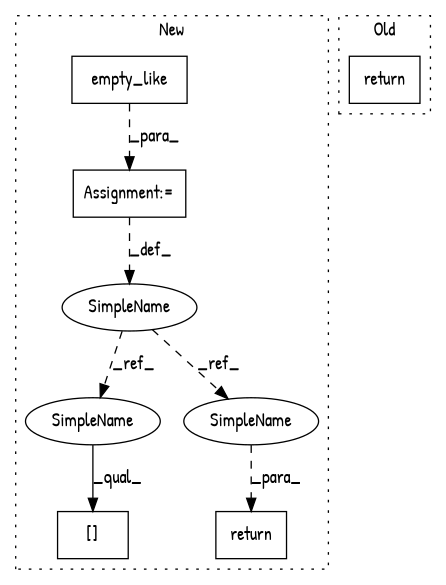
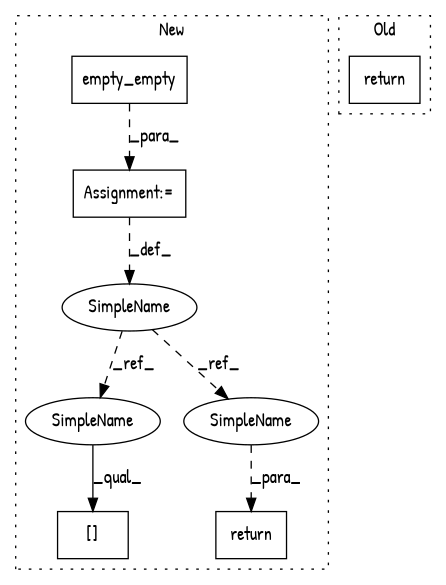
node "empty_like": label "empty_like" -> "empty_empty"
